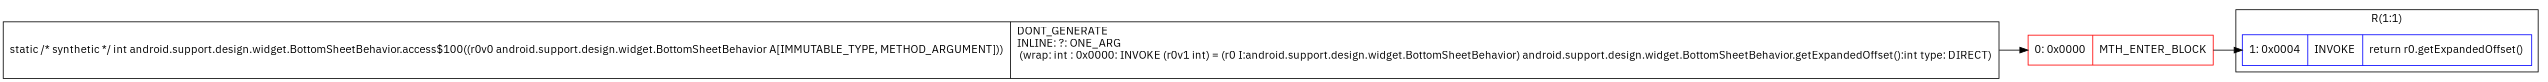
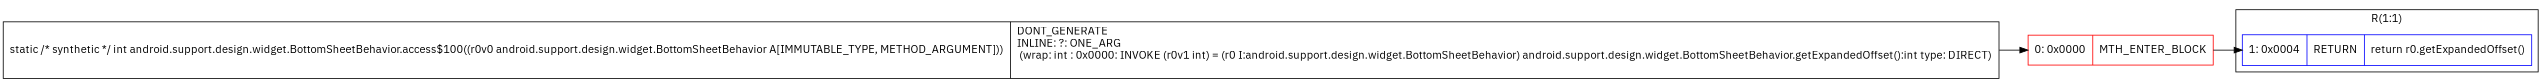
node "1: 0x0004": text "INVOKE" -> "RETURN"
